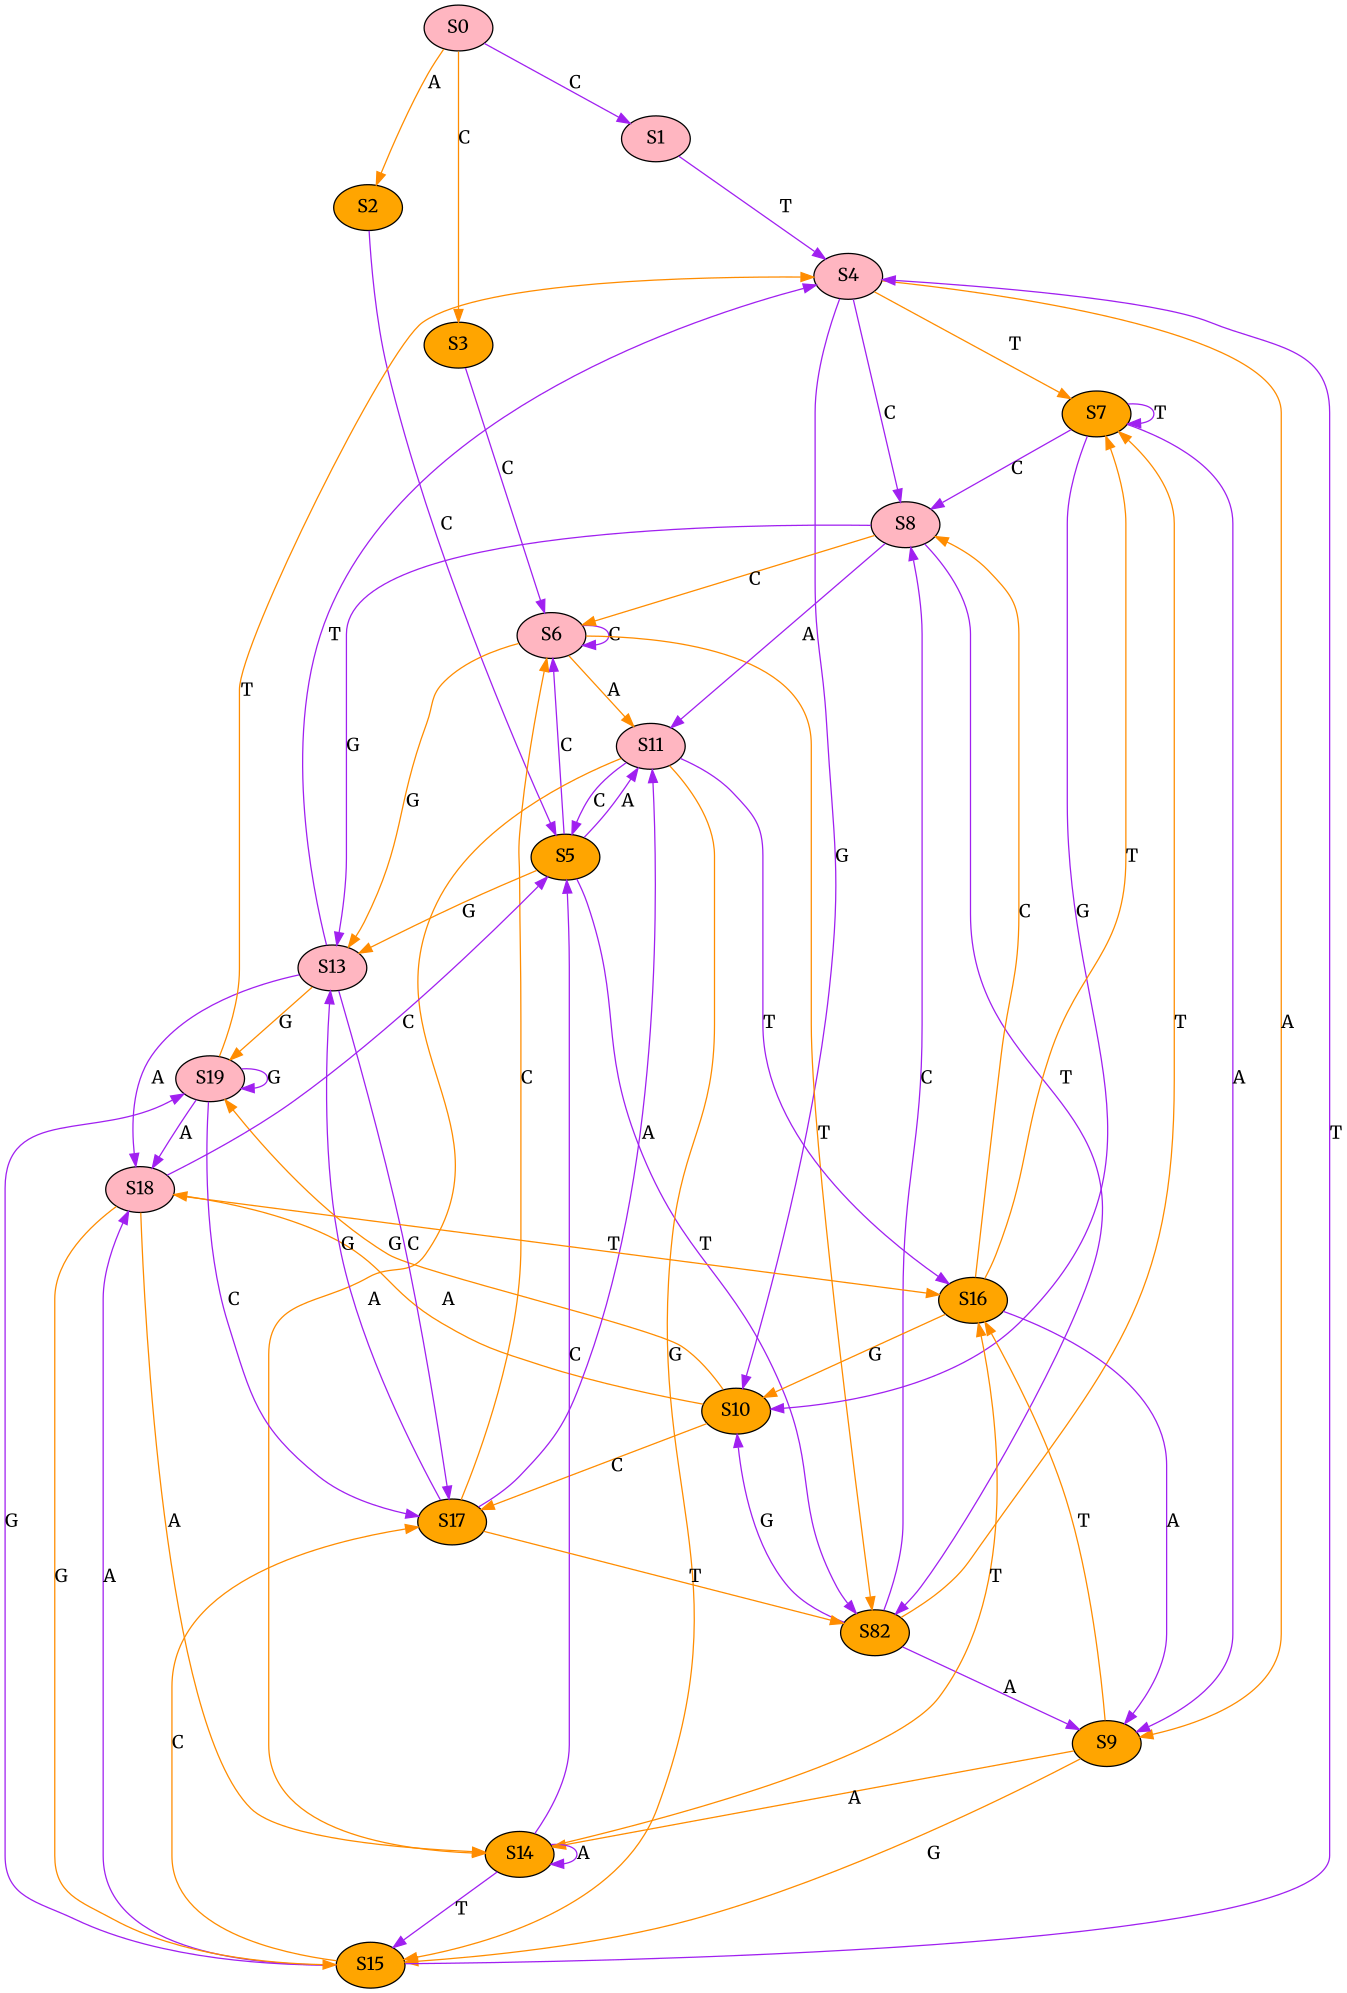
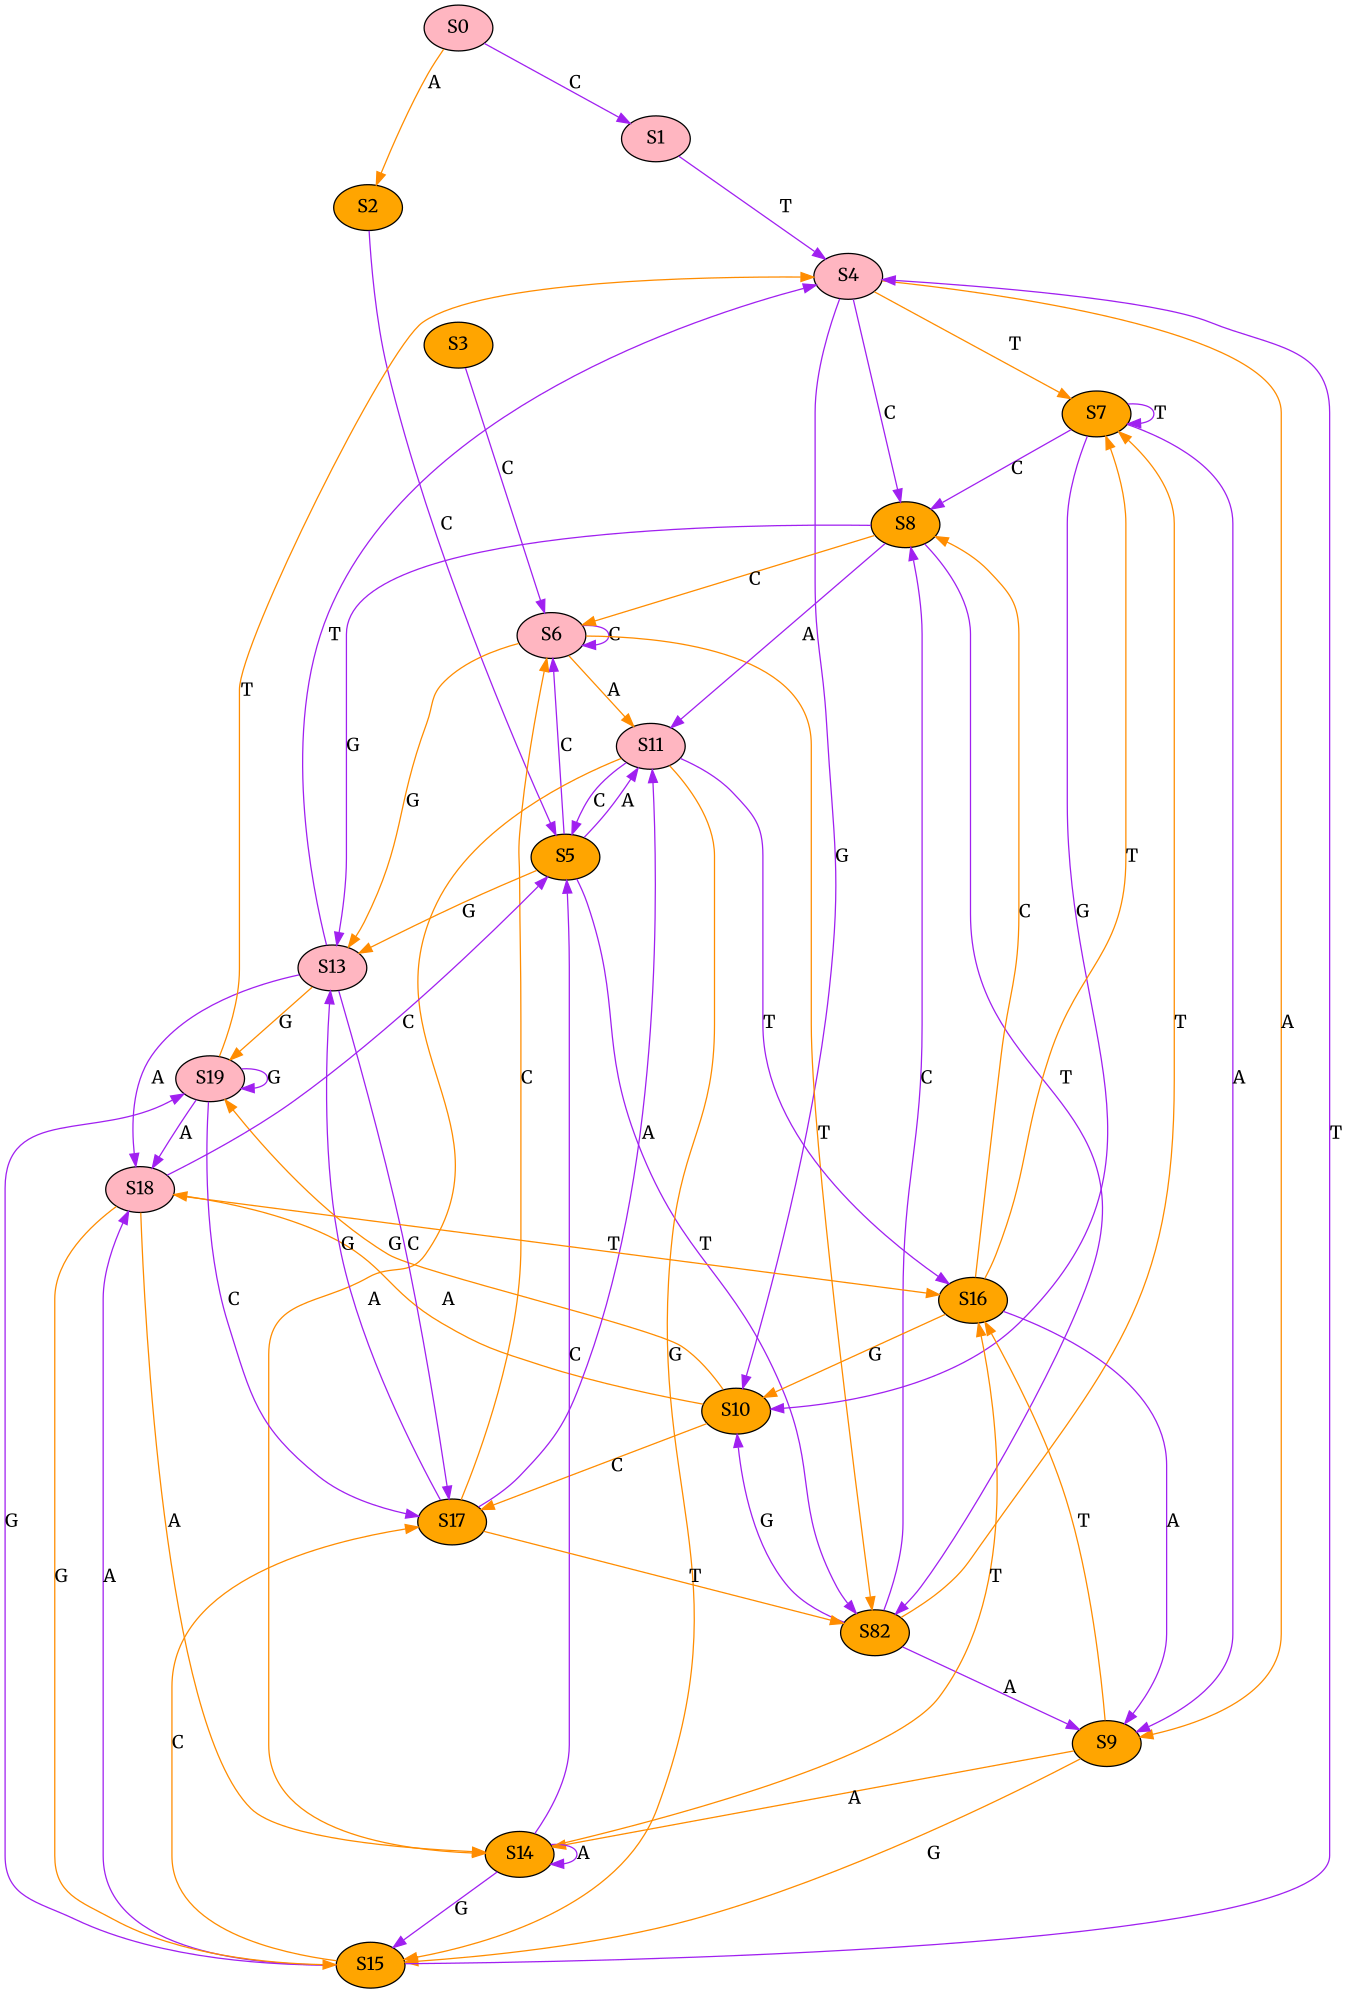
edge "S0" -> "S3": removed, label "C"
node "S8": fillcolor lightpink -> orange
edge "S14" -> "S15": label "T" -> "G"
